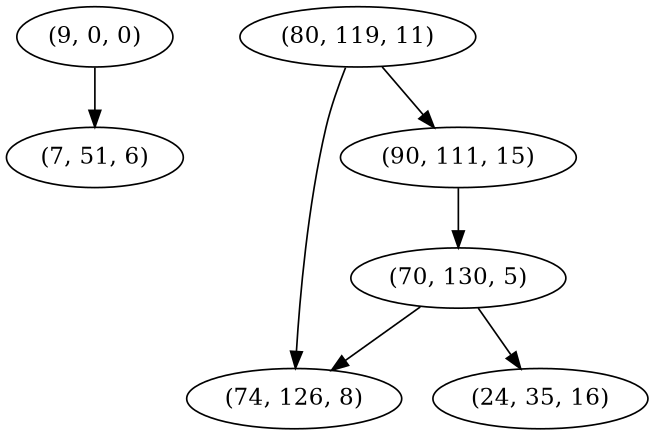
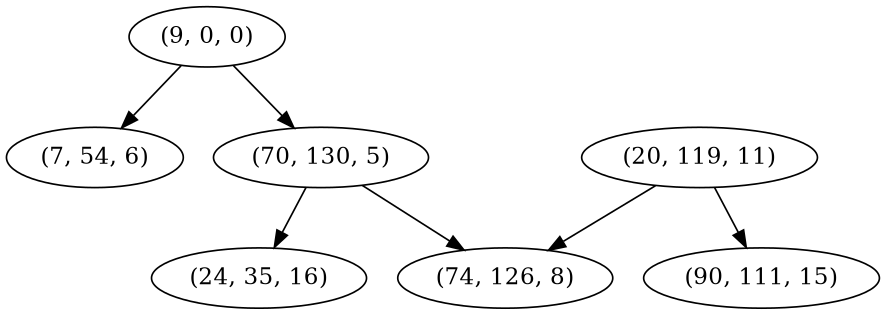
node "(80, 119, 11)": label "(80, 119, 11)" -> "(20, 119, 11)"
node "(7, 51, 6)": label "(7, 51, 6)" -> "(7, 54, 6)"
edge "(90, 111, 15)" -> "(70, 130, 5)": now "(9, 0, 0)" -> "(70, 130, 5)"
